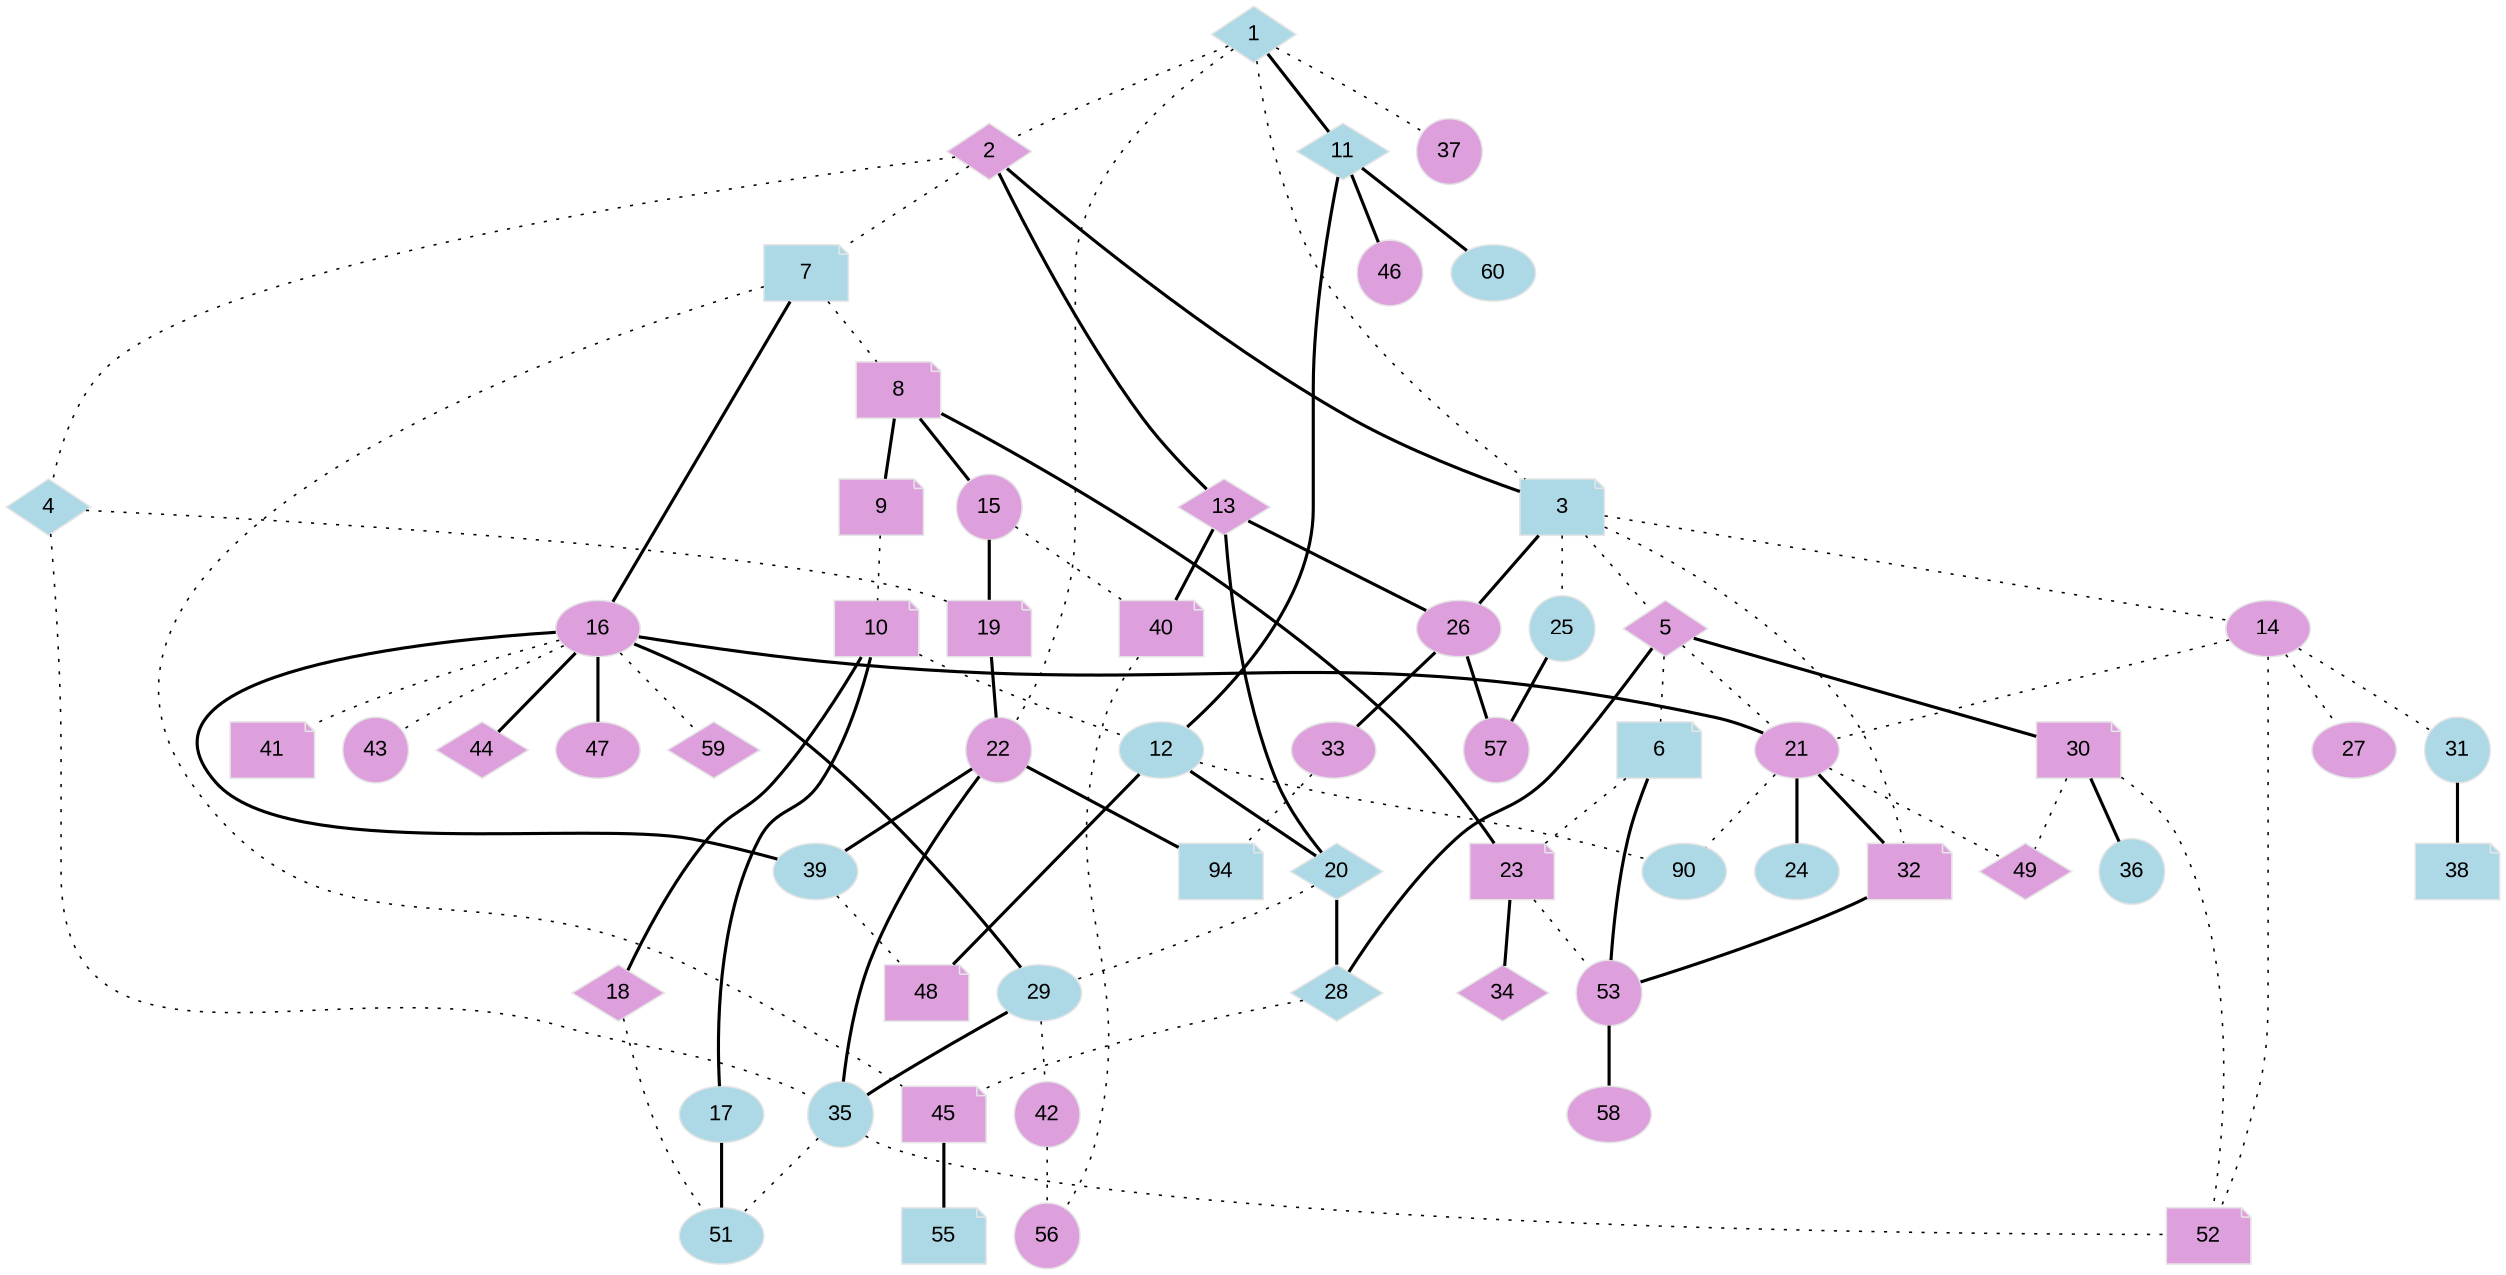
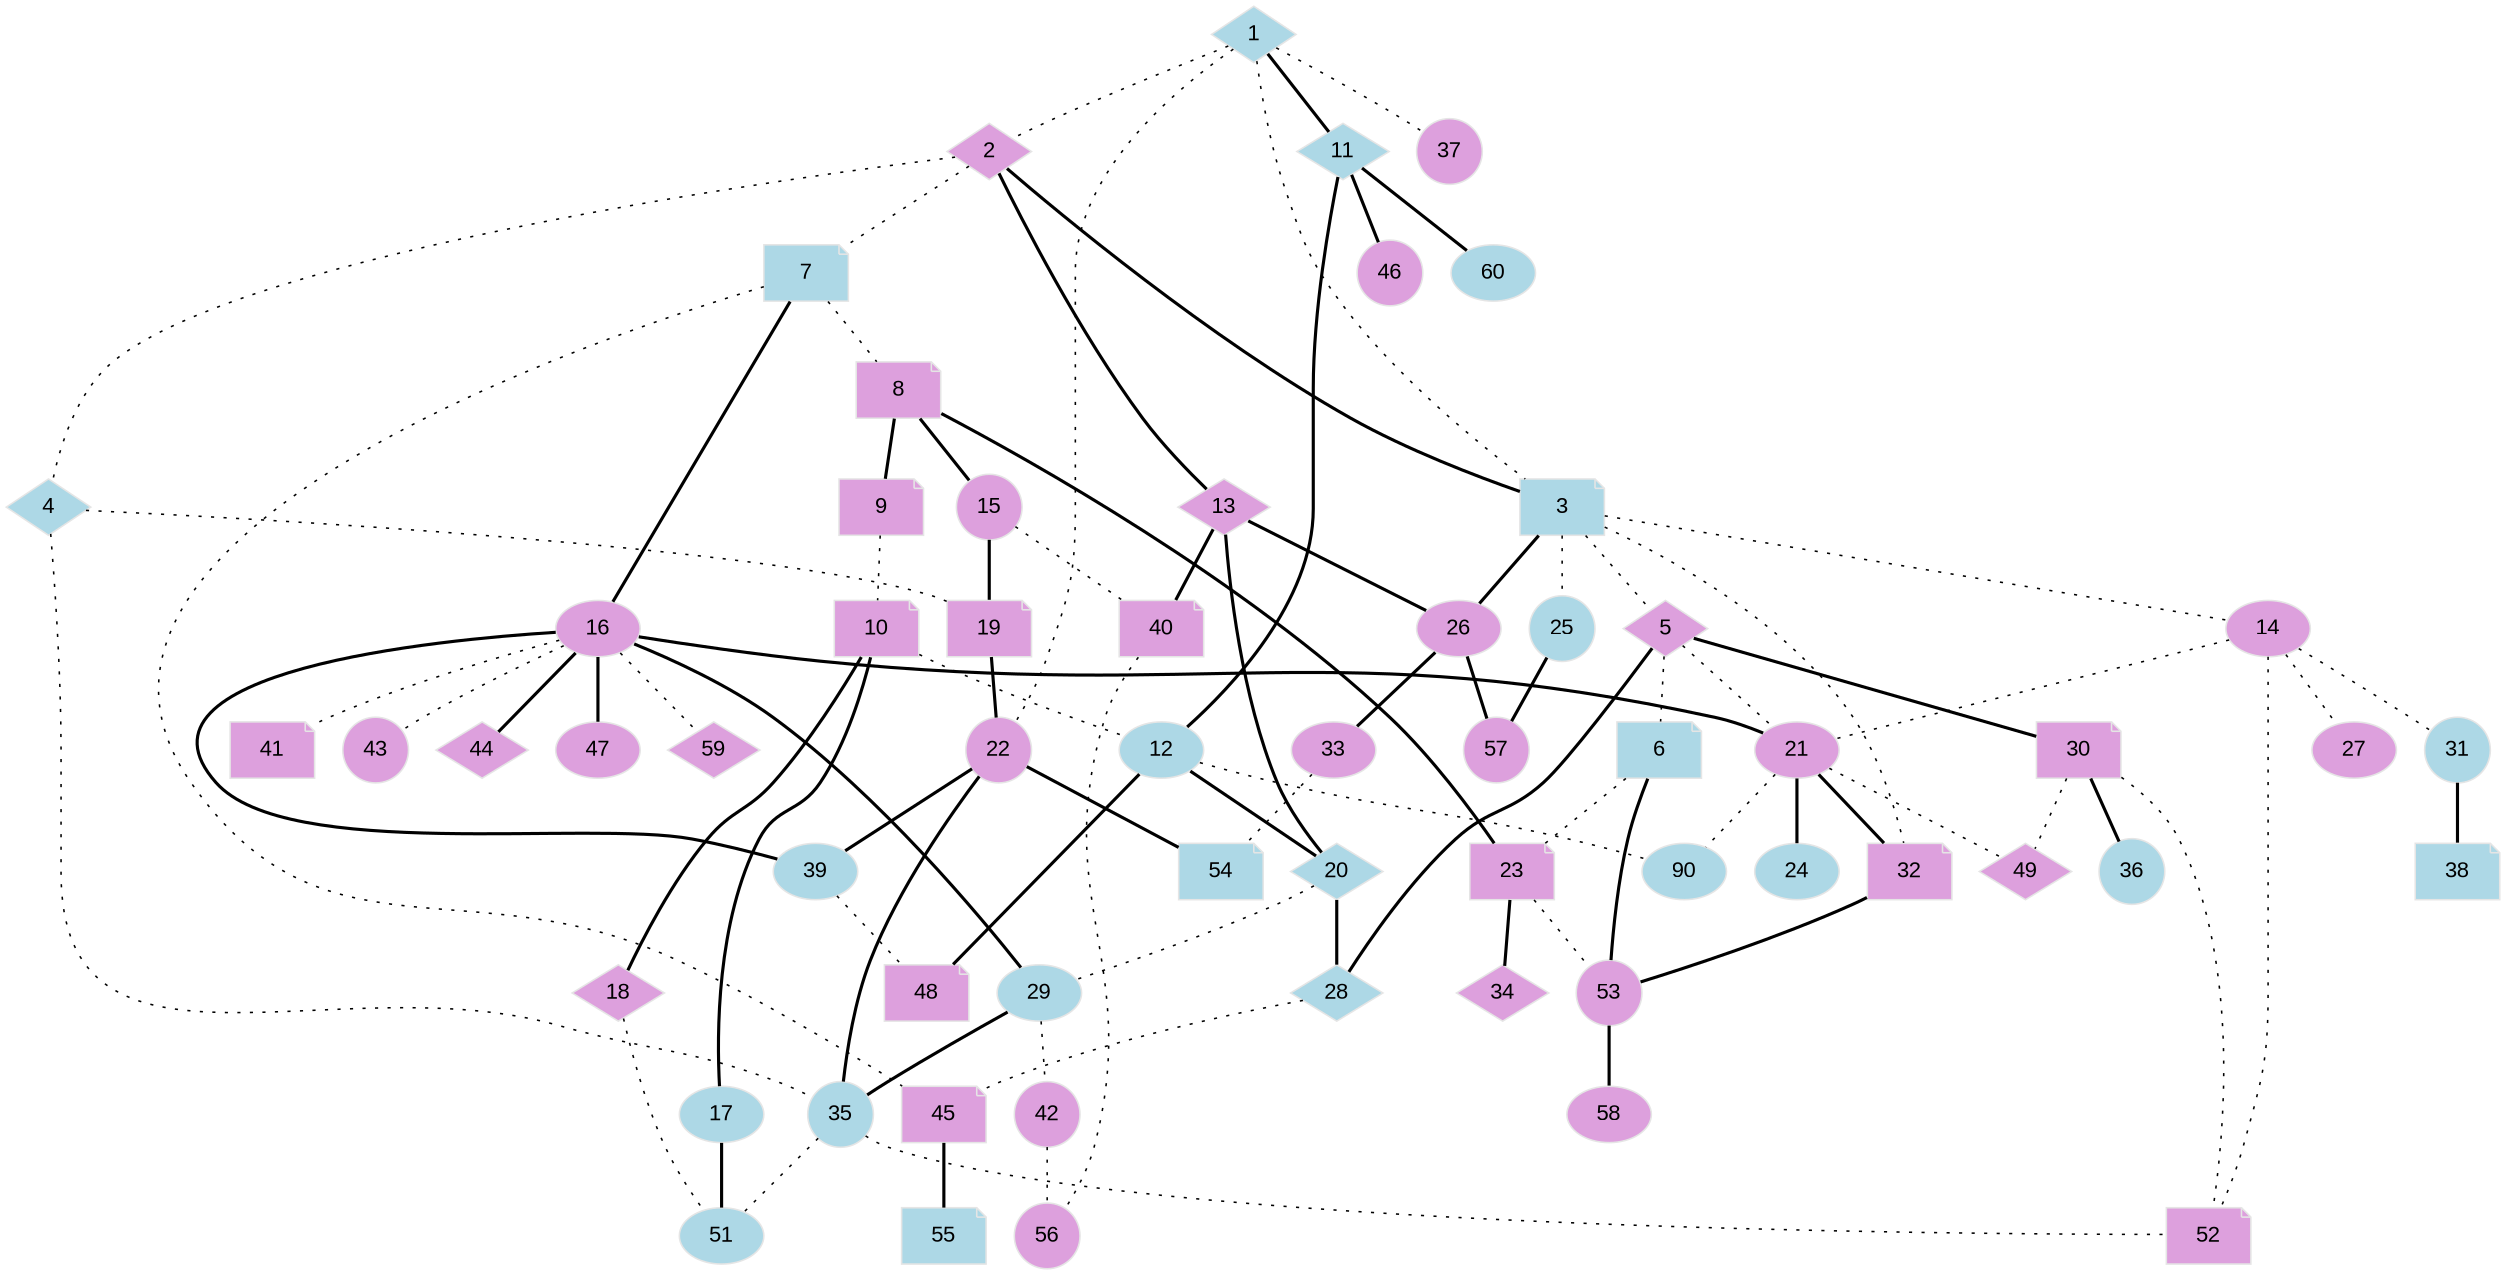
node "94": label "94" -> "54"
